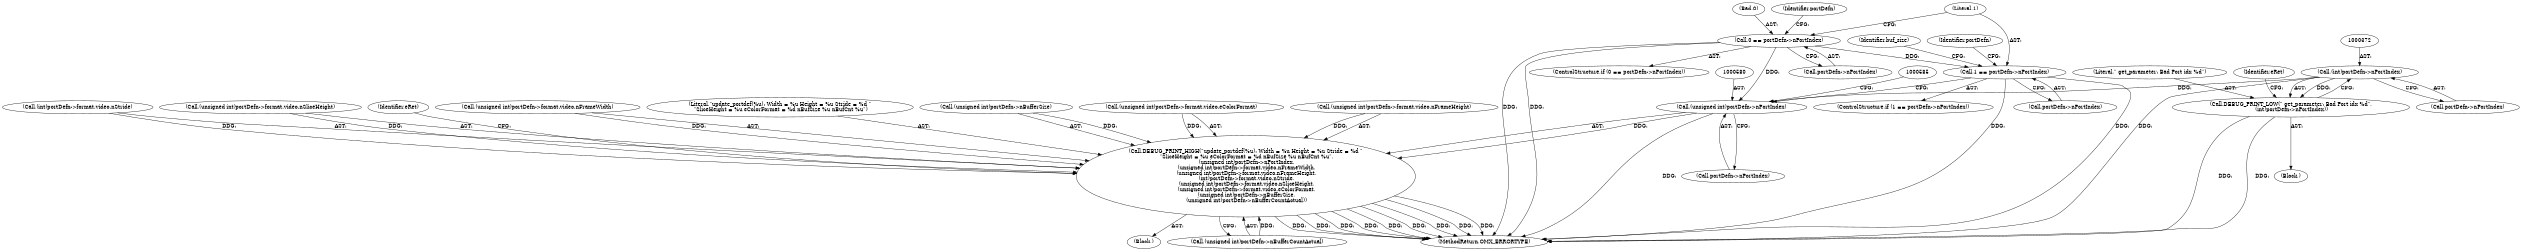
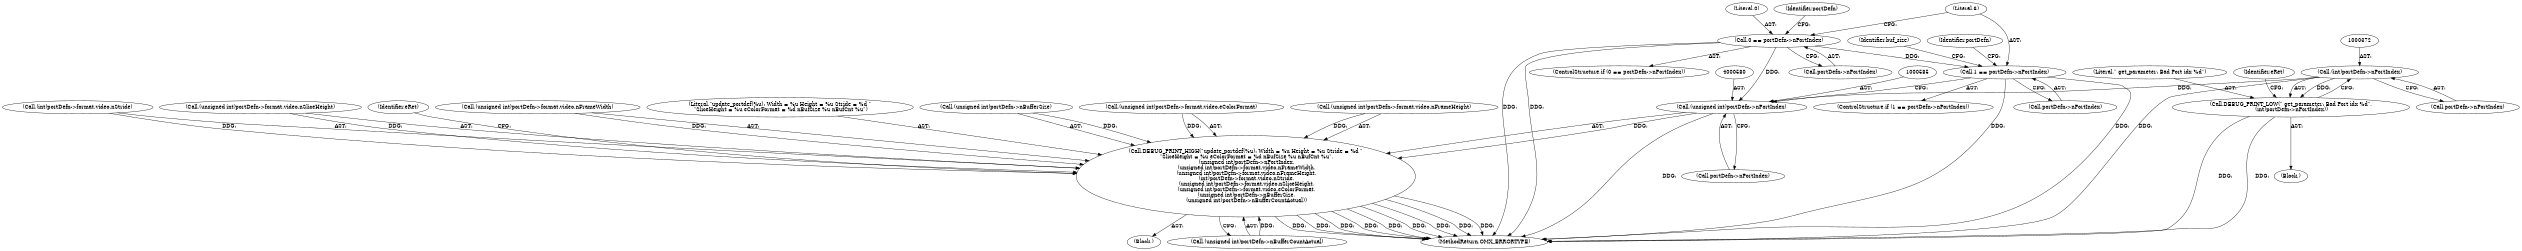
node "(Bad,0)": label "(Bad,0)" -> "(Literal,0)"
node "(Literal,1)": label "(Literal,1)" -> "(Literal,6)"
node "1000580": label "1000580" -> "4000580"
edge "1000585" -> "(Call,(unsigned int)portDefn->nPortIndex)": label "CFG: " -> "AST: "
